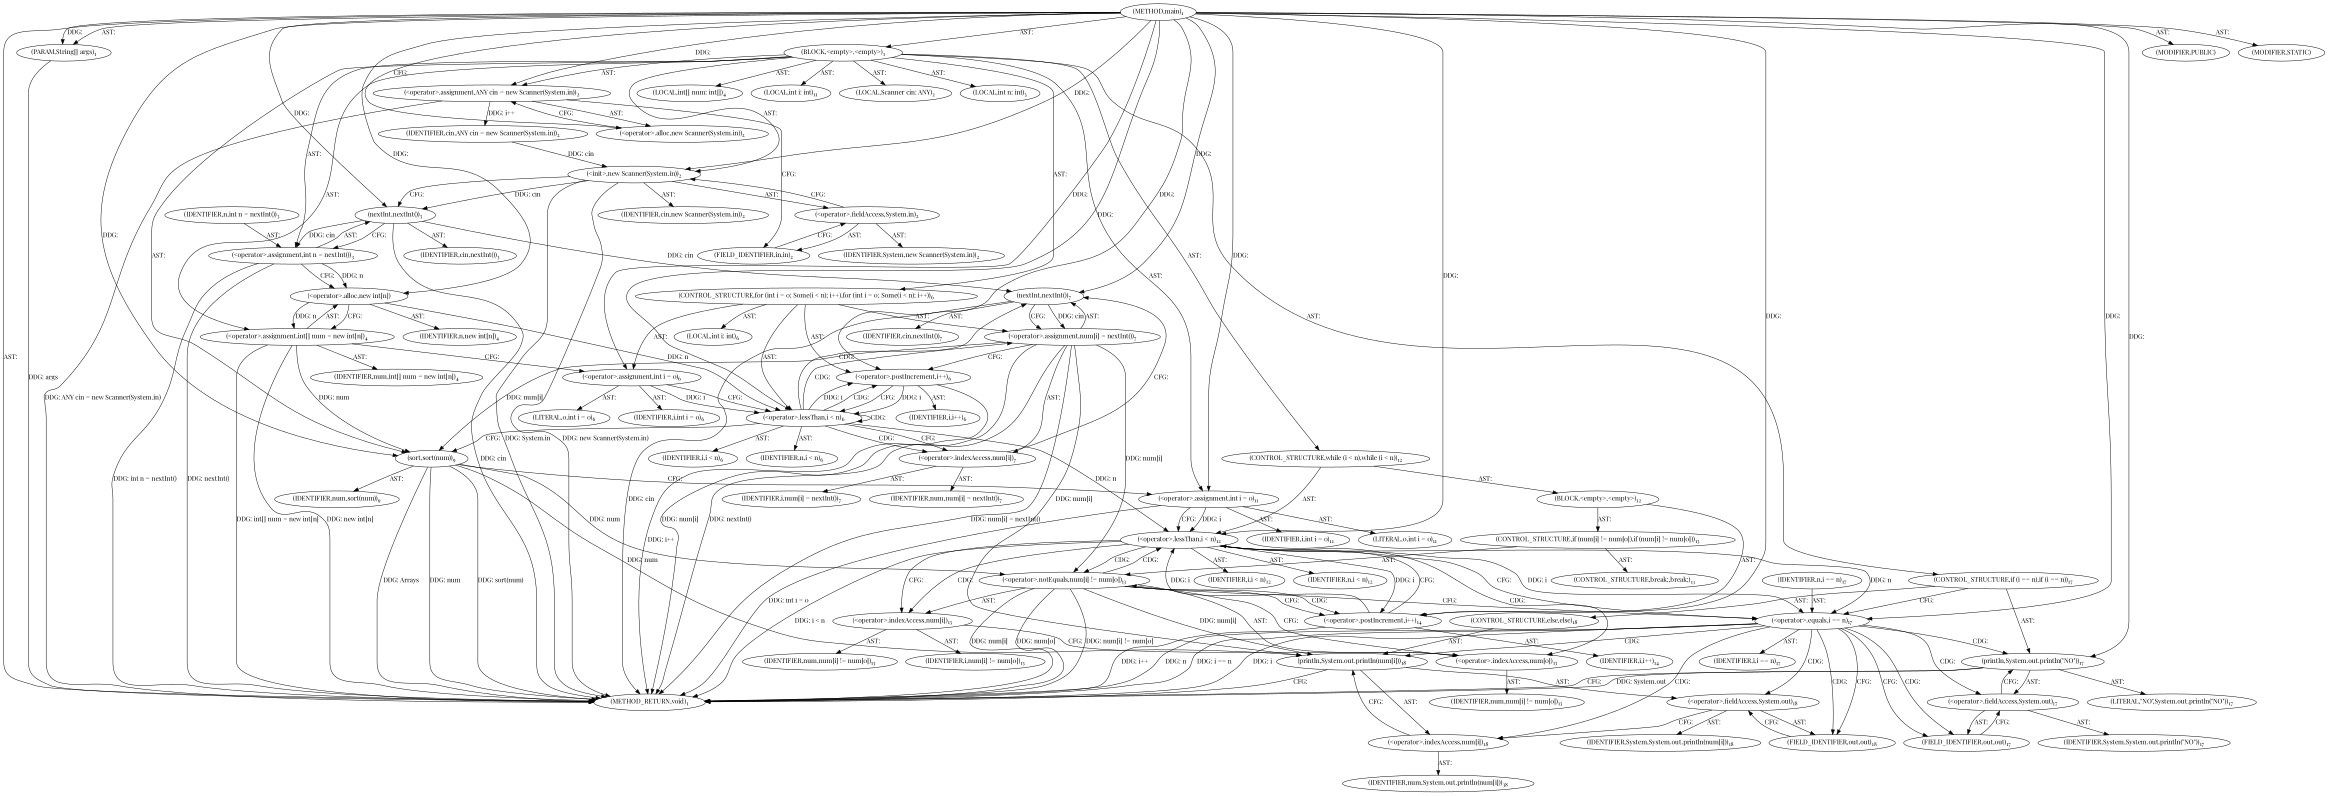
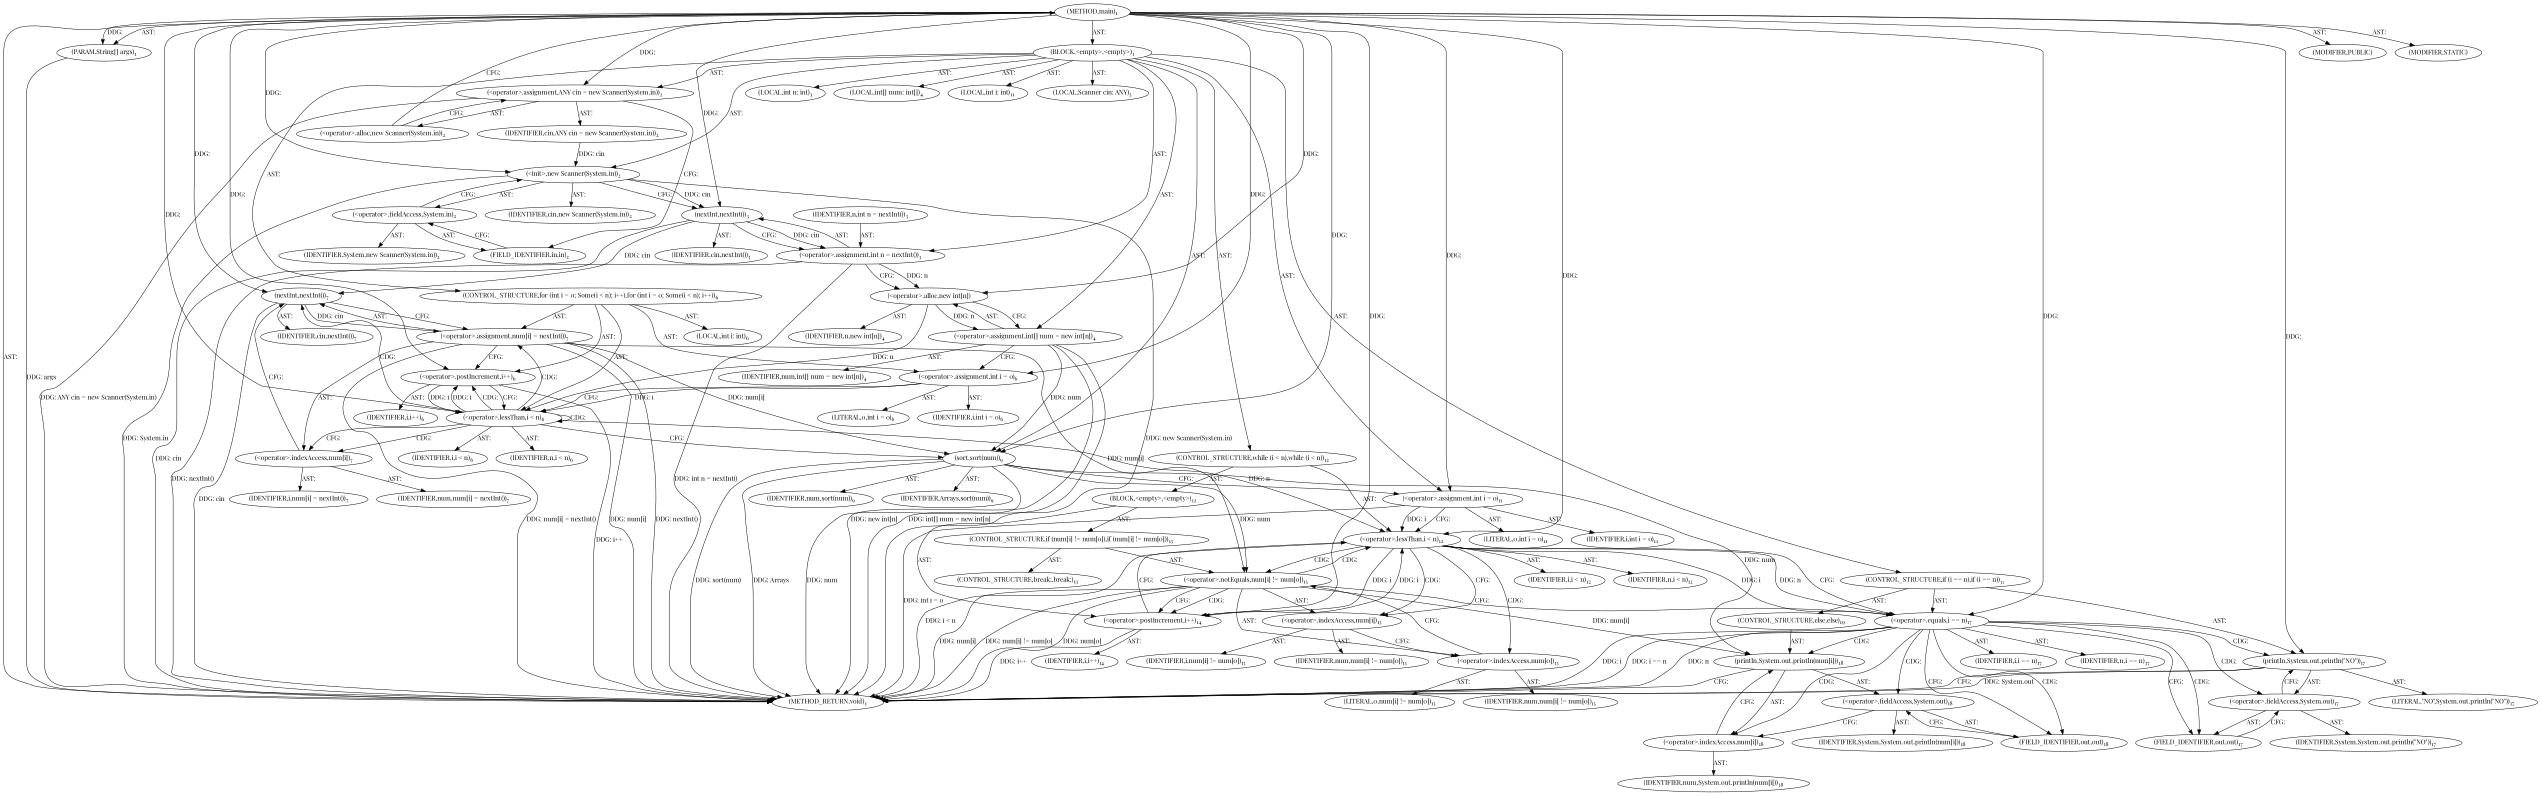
edge "(METHOD,main)" -> "(<operator>.alloc,new Scanner(System.in))": reversed
edge "(<operator>.assignment,ANY cin = new Scanner(System.in))" -> "(IDENTIFIER,cin,ANY cin = new Scanner(System.in))": label "DDG: i++" -> "AST: "
node "(IDENTIFIER,Arrays,sort(num))": added
node "(IDENTIFIER,n,i == n)": text "17" -> "37"
node "(CONTROL_STRUCTURE,if (i == n),if (i == n))": text "17" -> "37"
edge "(IDENTIFIER,n,i == n)" -> "(<operator>.equals,i == n)": reversed
edge "(CONTROL_STRUCTURE,if (i == n),if (i == n))" -> "(<operator>.equals,i == n)": label "CFG: " -> "AST: "
edge "(<operator>.assignment,num[i] = nextInt())" -> "(println,System.out.println(num[i]))": removed, label "DDG: num[i]"
node "(CONTROL_STRUCTURE,else,else)": text "18" -> "19"
node "(LITERAL,0,num[i] != num[0])": added
